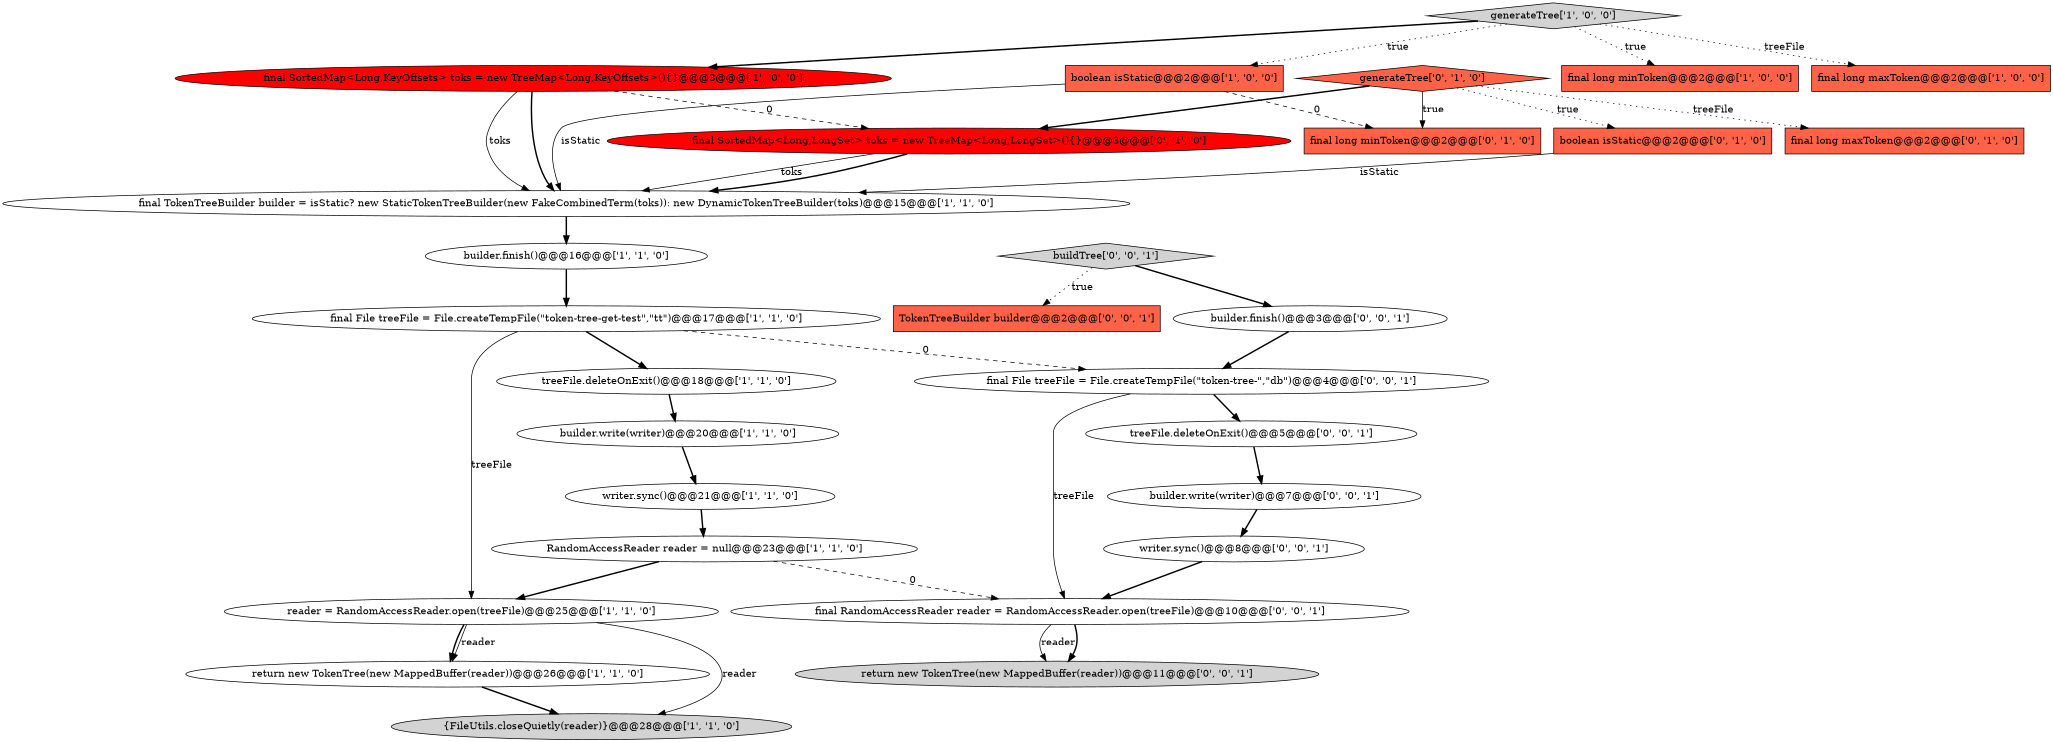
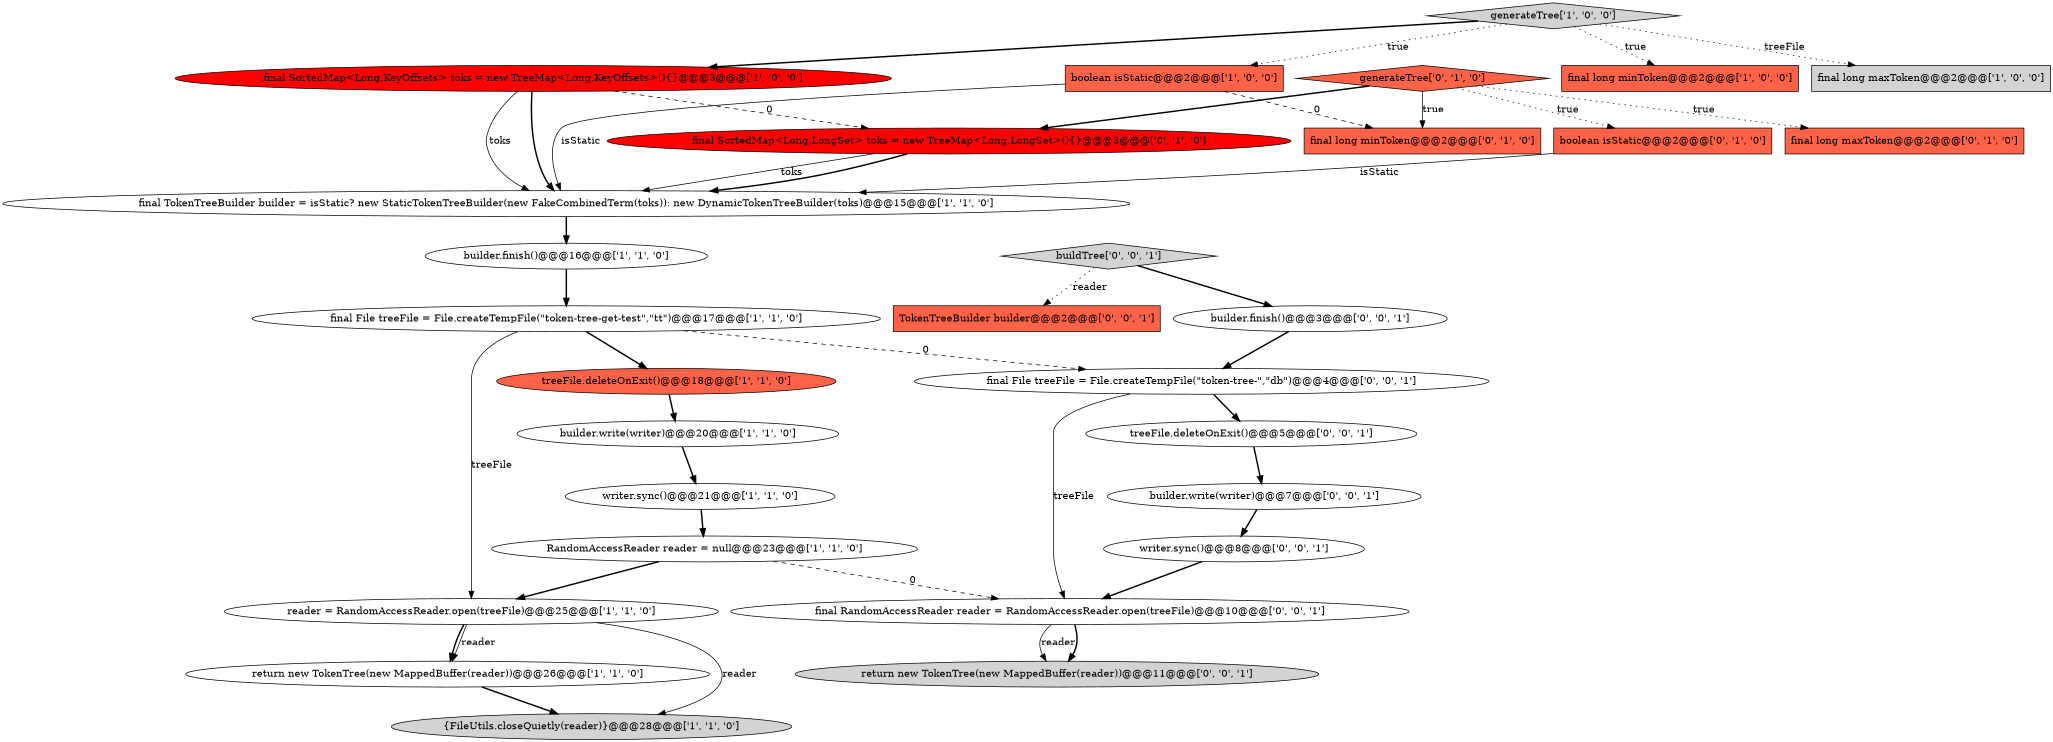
node "final long maxToken@@@2@@@['1', '0', '0']": fillcolor tomato -> lightgray
edge "generateTree['0', '1', '0']" -> "final long maxToken@@@2@@@['0', '1', '0']": label "treeFile" -> "true"
edge "buildTree['0', '0', '1']" -> "TokenTreeBuilder builder@@@2@@@['0', '0', '1']": label "true" -> "reader"
node "treeFile.deleteOnExit()@@@18@@@['1', '1', '0']": fillcolor white -> tomato
